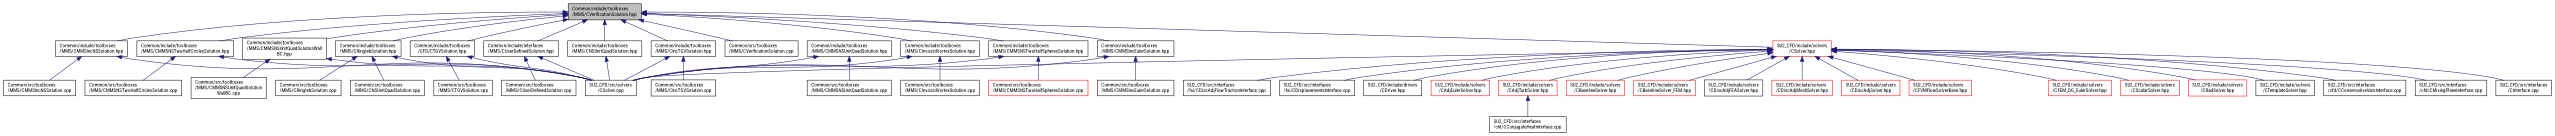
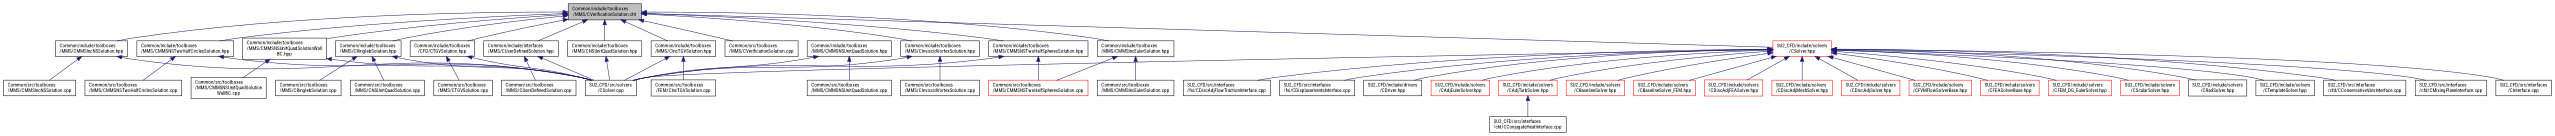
node "Common/include/toolboxes /MMS/CVerificationSolution.hpp": label "Common/include/toolboxes /MMS/CVerificationSolution.hpp" -> "Common/include/toolboxes /MMS/CVerificationSolution.cht"
edge "SU2_CFD/src/solvers /CSolver.cpp" -> "Common/include/toolboxes /MMS/CMMSIncEulerSolution.hpp": now "Common/src/toolboxes /MMS/CMMSNSTwoHalfSpheresSolution.cpp" -> "Common/include/toolboxes /MMS/CMMSIncEulerSolution.hpp"
node "Common/src/toolboxes /MMS/CIncTGVSolution.cpp": label "Common/src/toolboxes /MMS/CIncTGVSolution.cpp" -> "Common/src/toolboxes /FEM/CIncTGVSolution.cpp"
node "SU2_CFD/include/solvers /CDiscAdjFEASolver.hpp": color black -> red
node "SU2_CFD/include/solvers /CFEASolverBase.hpp": added
node "SU2_CFD/include/solvers /CRadSolver.hpp": color red -> black
